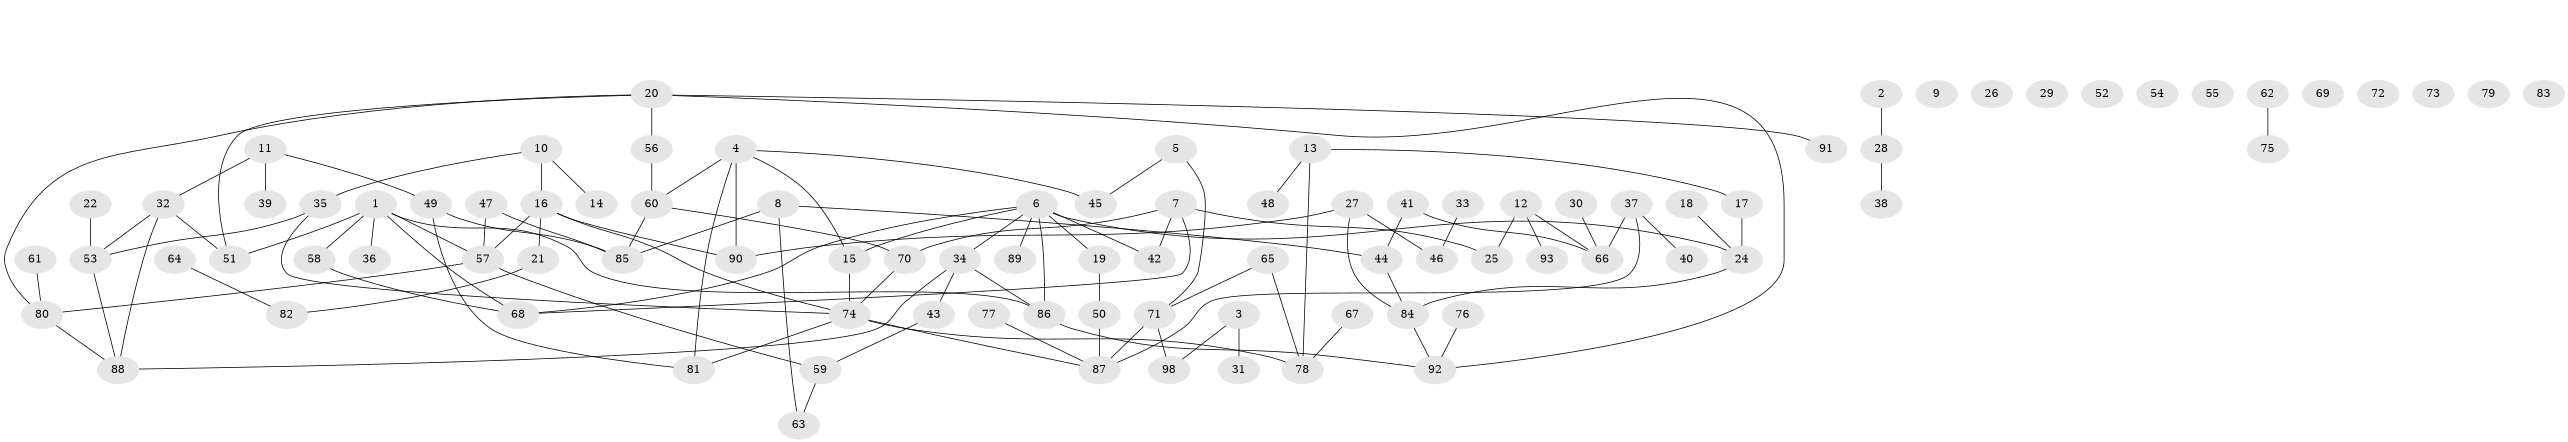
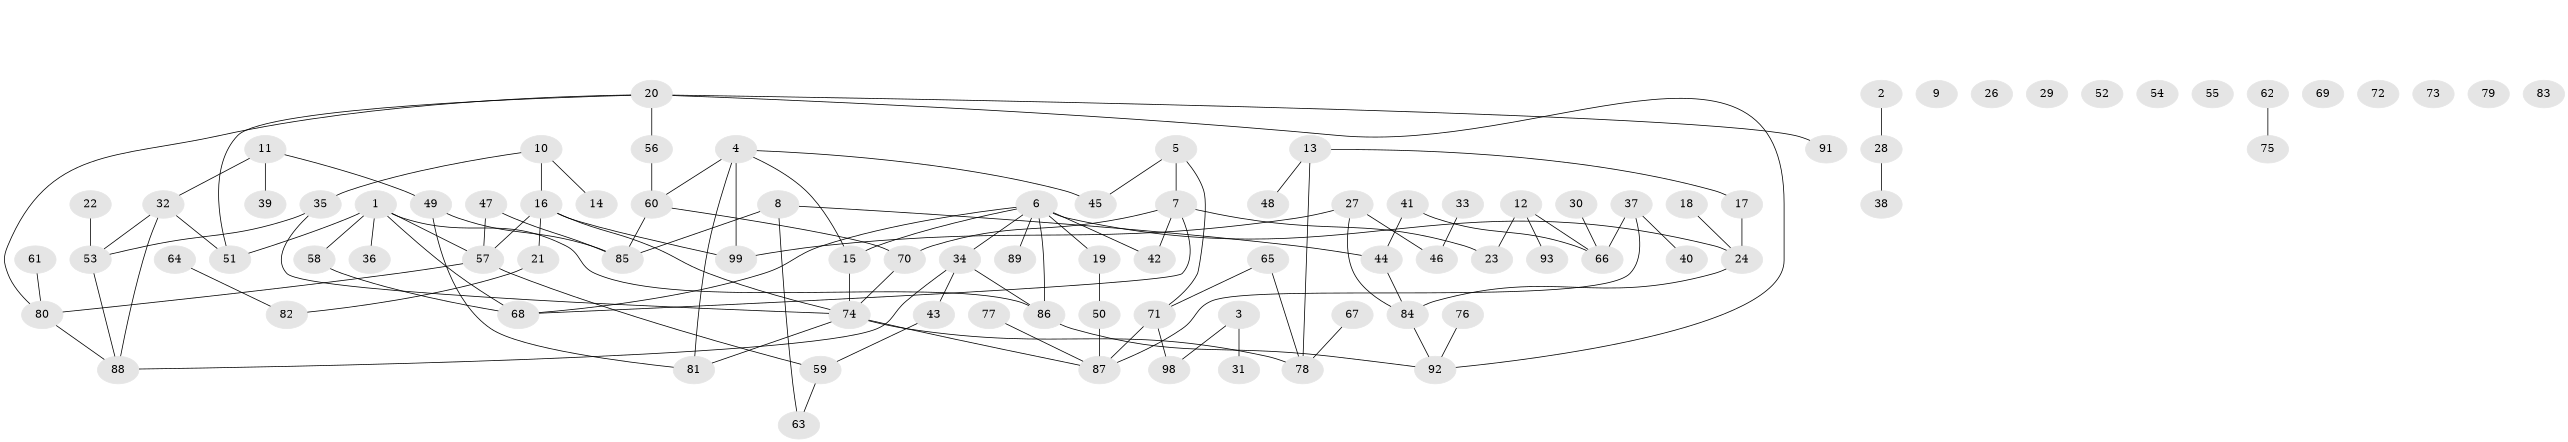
edge "5" -- "7": added
node "90": label "90" -> "99"
node "25": label "25" -> "23"
